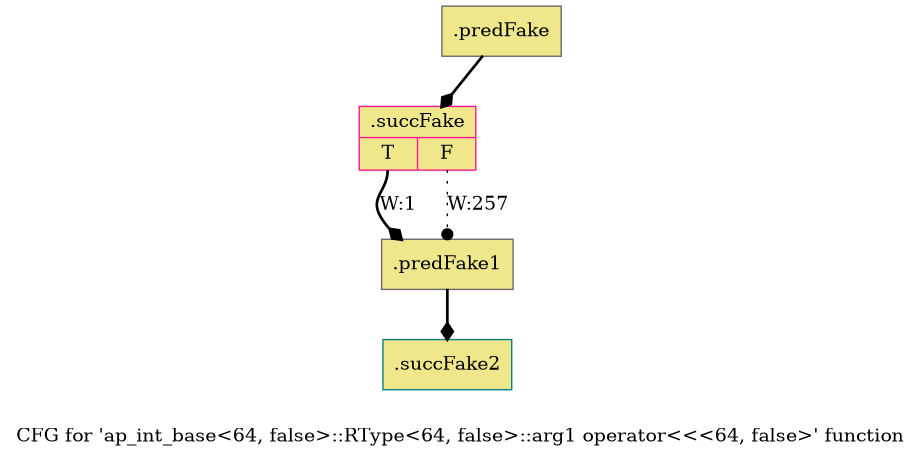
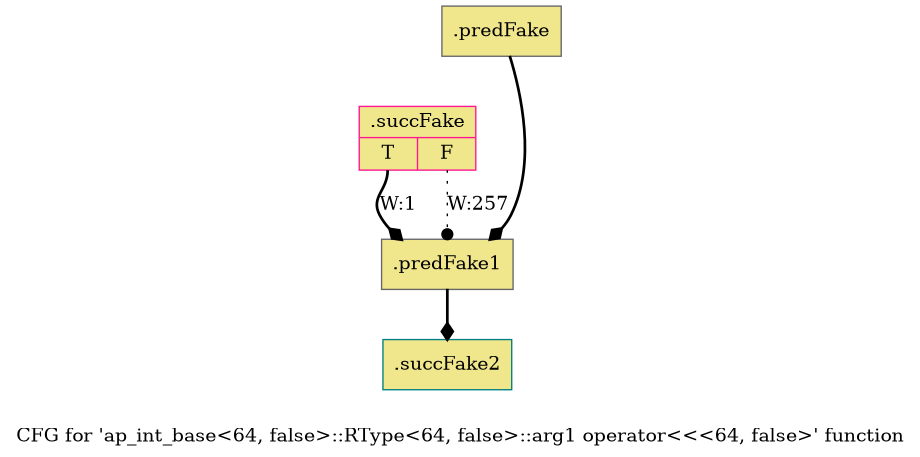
edge ".predFake" -> ".succFake": now ".predFake" -> ".predFake1"
